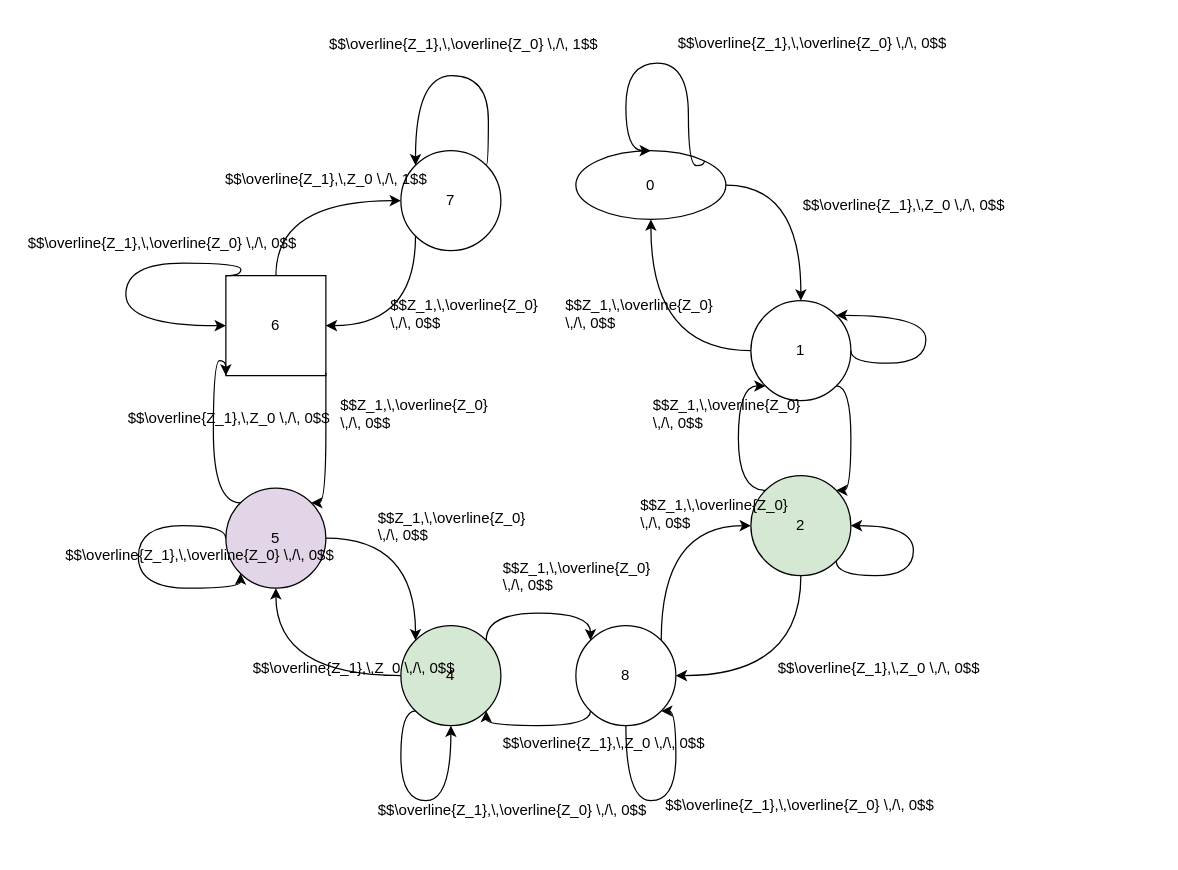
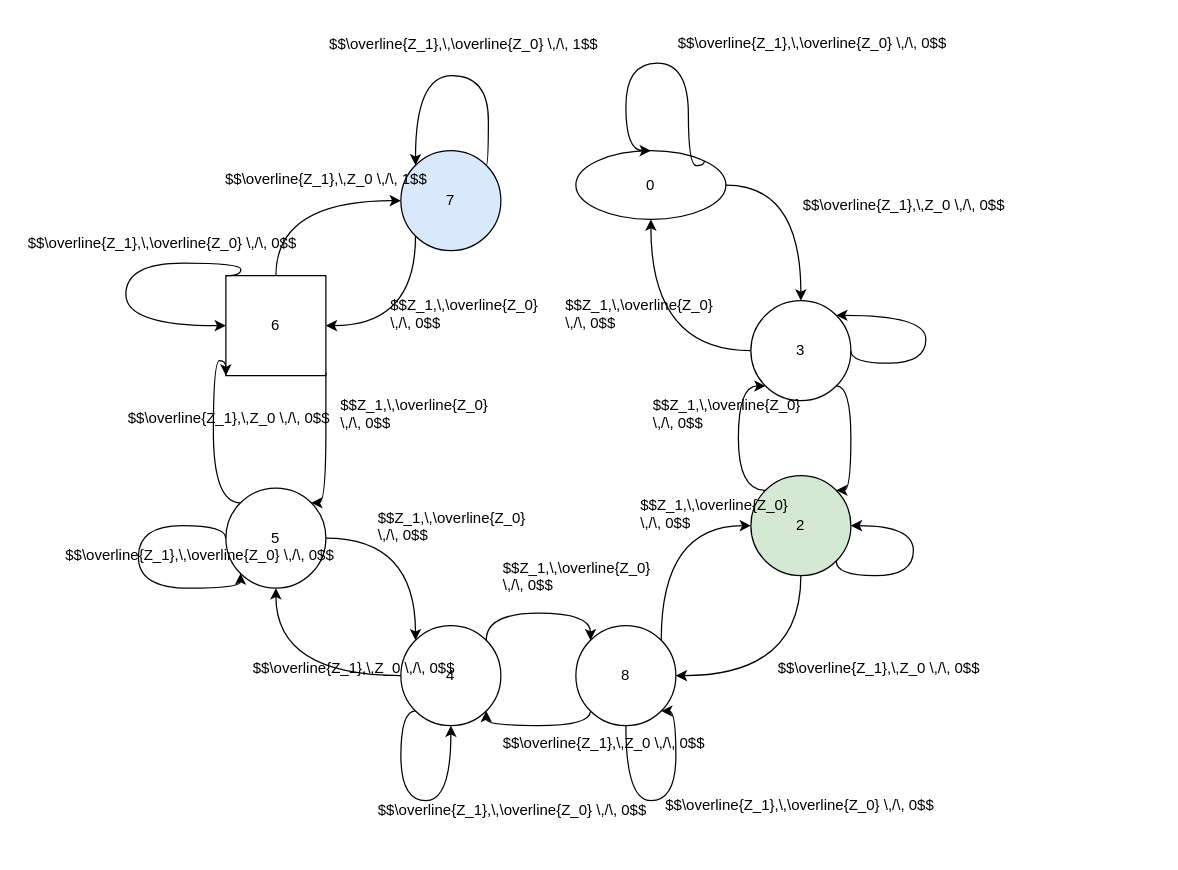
node "7": fillcolor #ffffff -> #dae8fc
node "1": label "1" -> "3"
node "5": fillcolor #e1d5e7 -> #ffffff
node "4": fillcolor #d5e8d4 -> #ffffff
